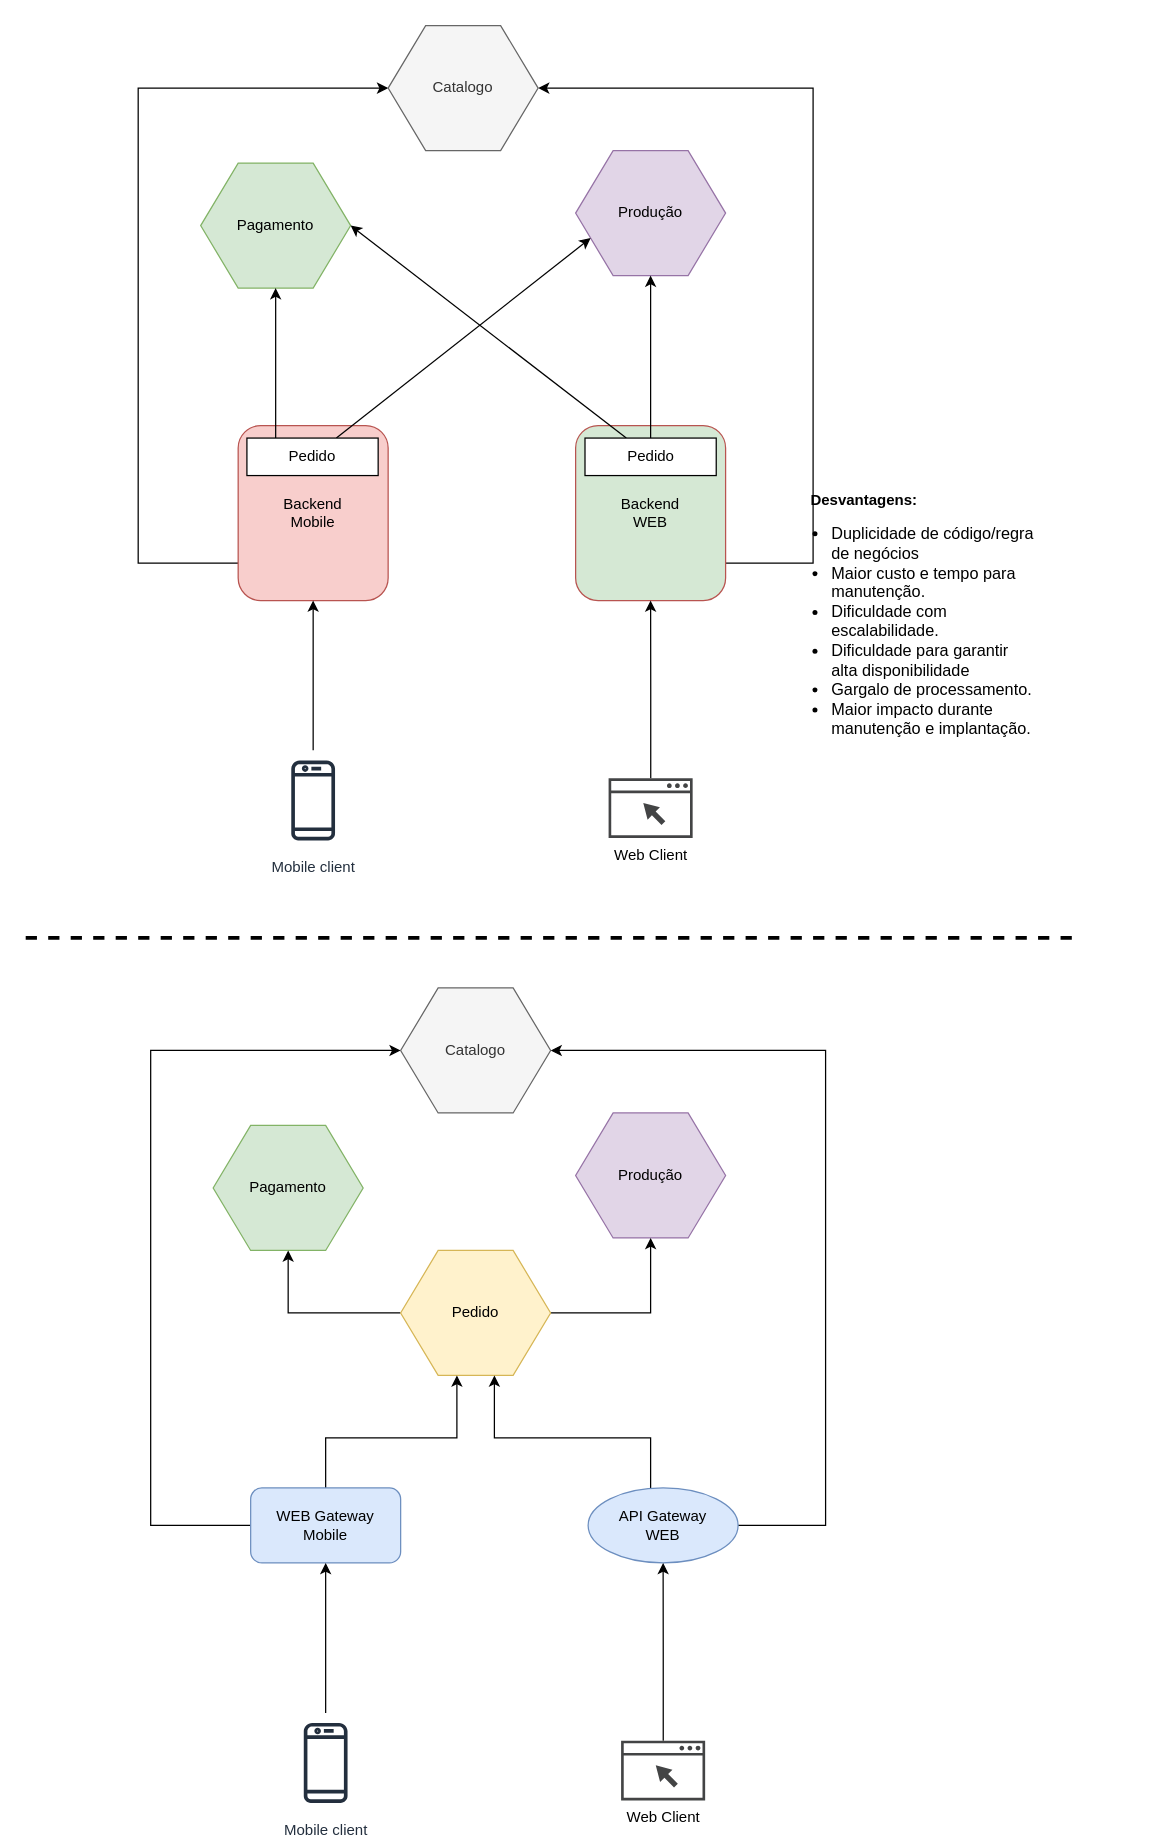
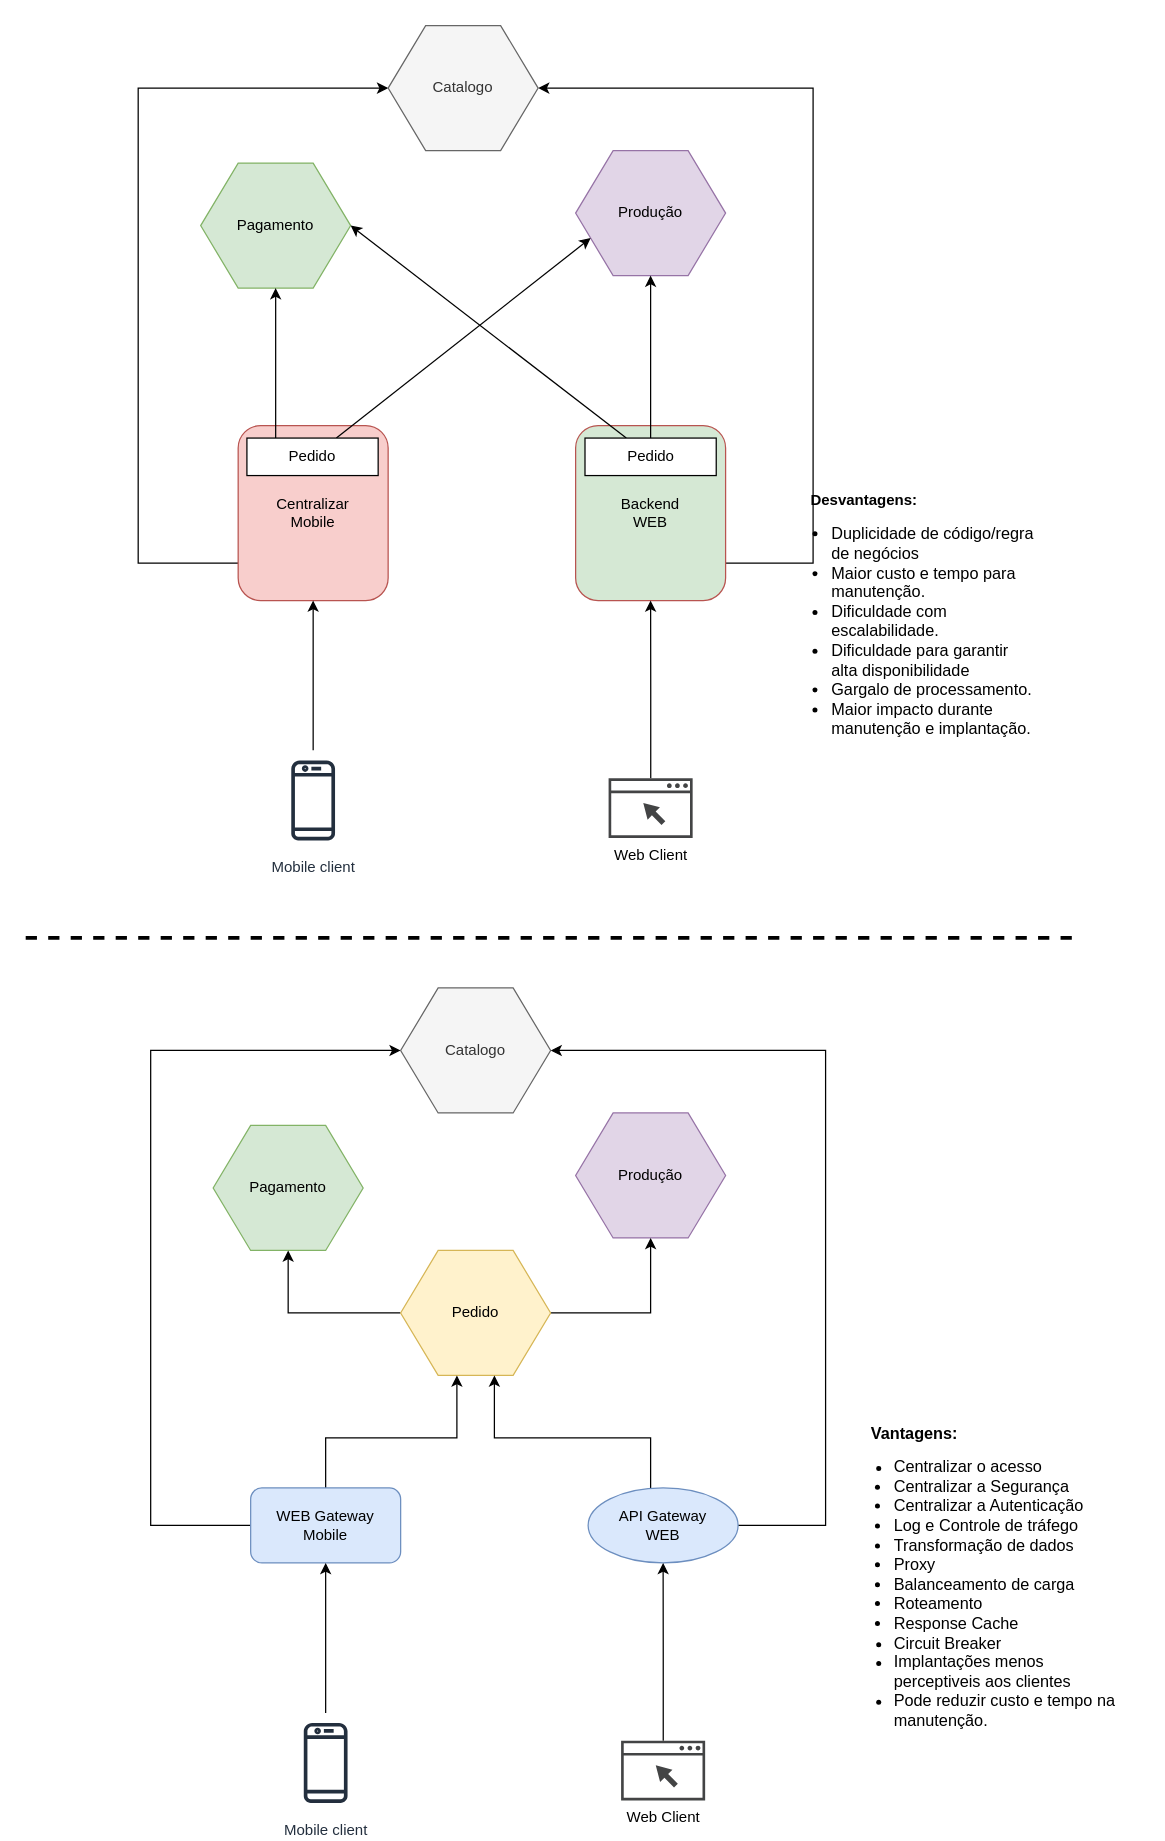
node "Backend Mobile": label "Backend Mobile" -> "Centralizar Mobile"
node "Vantagens:Centralizar o acesso Centralizar a Segurança Centralizar a Autenticação Log e Controle de tráfego Transformação de dados Proxy Balanceamento de carga Roteamento Response Cache Circuit Breaker Implantações menos perceptiveis aos clientes Pode reduzir custo e tempo na manutenção.": added
